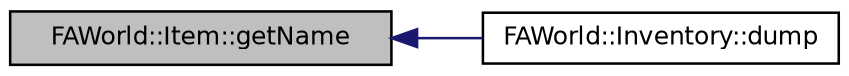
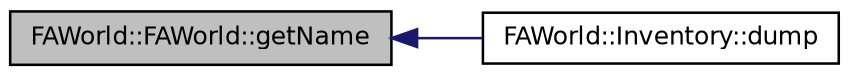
node "FAWorld::Item::getName": label "FAWorld::Item::getName" -> "FAWorld::FAWorld::getName"
